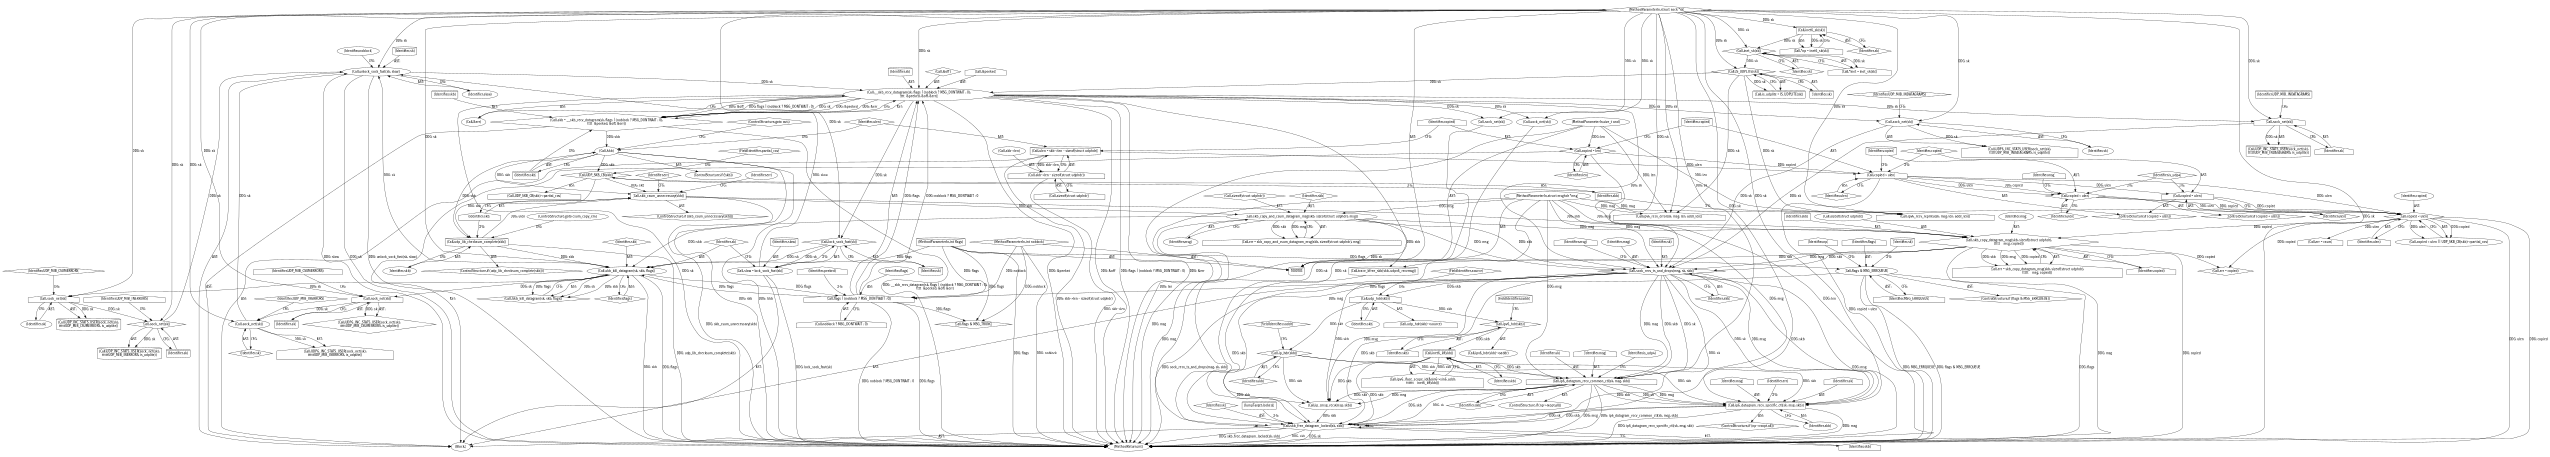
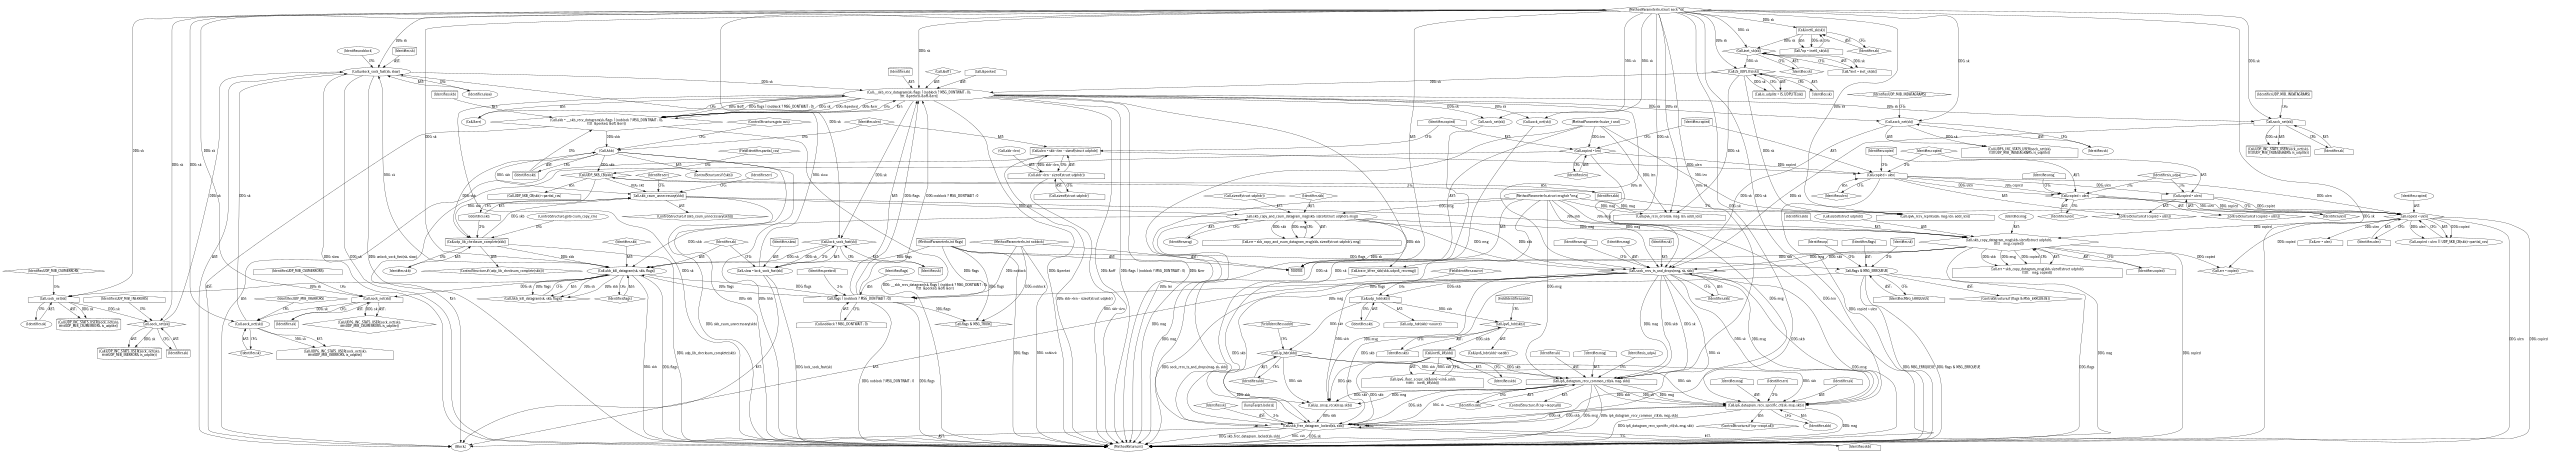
edge "(Call,udp_lib_checksum_complete(skb))" -> "(Call,skb_csum_unnecessary(skb))": label "DDG: ulen" -> "DDG: skb"
node "(Call,err = csum)": label "(Call,err = csum)" -> "(Call,err = ulen)"
